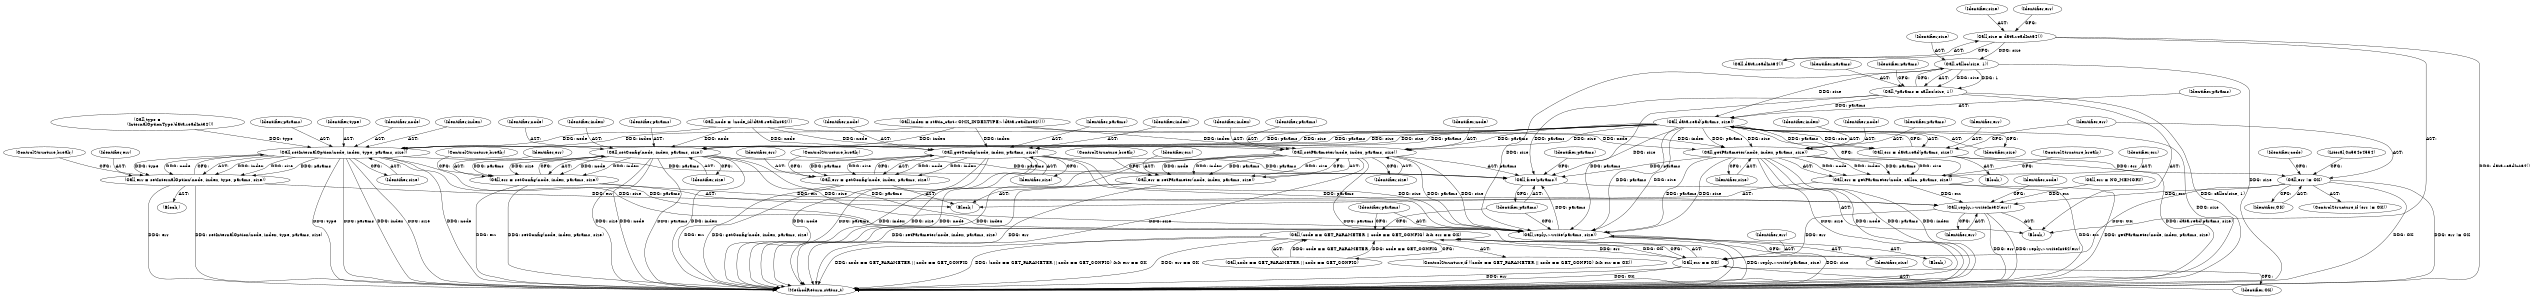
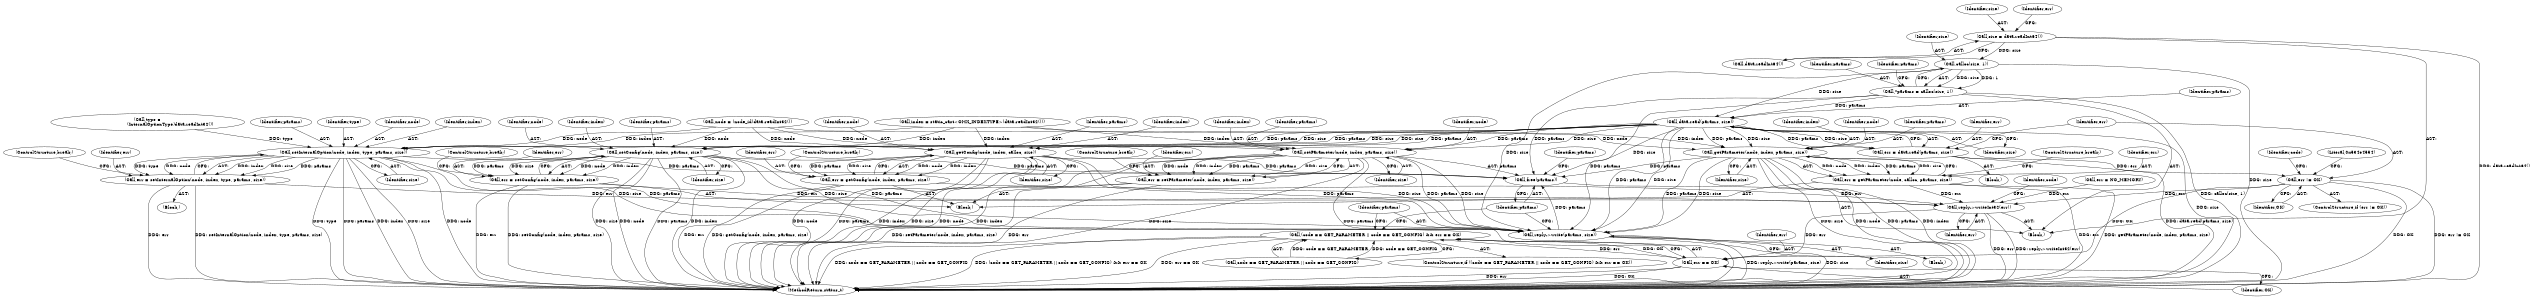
node "(Call,getConfig(node, index, params, size))": label "(Call,getConfig(node, index, params, size))" -> "(Call,getConfig(node, index, calloc, size))"
edge "(Call,err = getParameter(node, calloc, params, size))" -> "(Call,data.read(params, size))": now "(Call,err = getParameter(node, calloc, params, size))" -> "(Call,getParameter(node, index, params, size))"
edge "(Call,err = getConfig(node, index, params, size))" -> "(Call,reply->writeInt32(err))": added, label "DDG: err"
